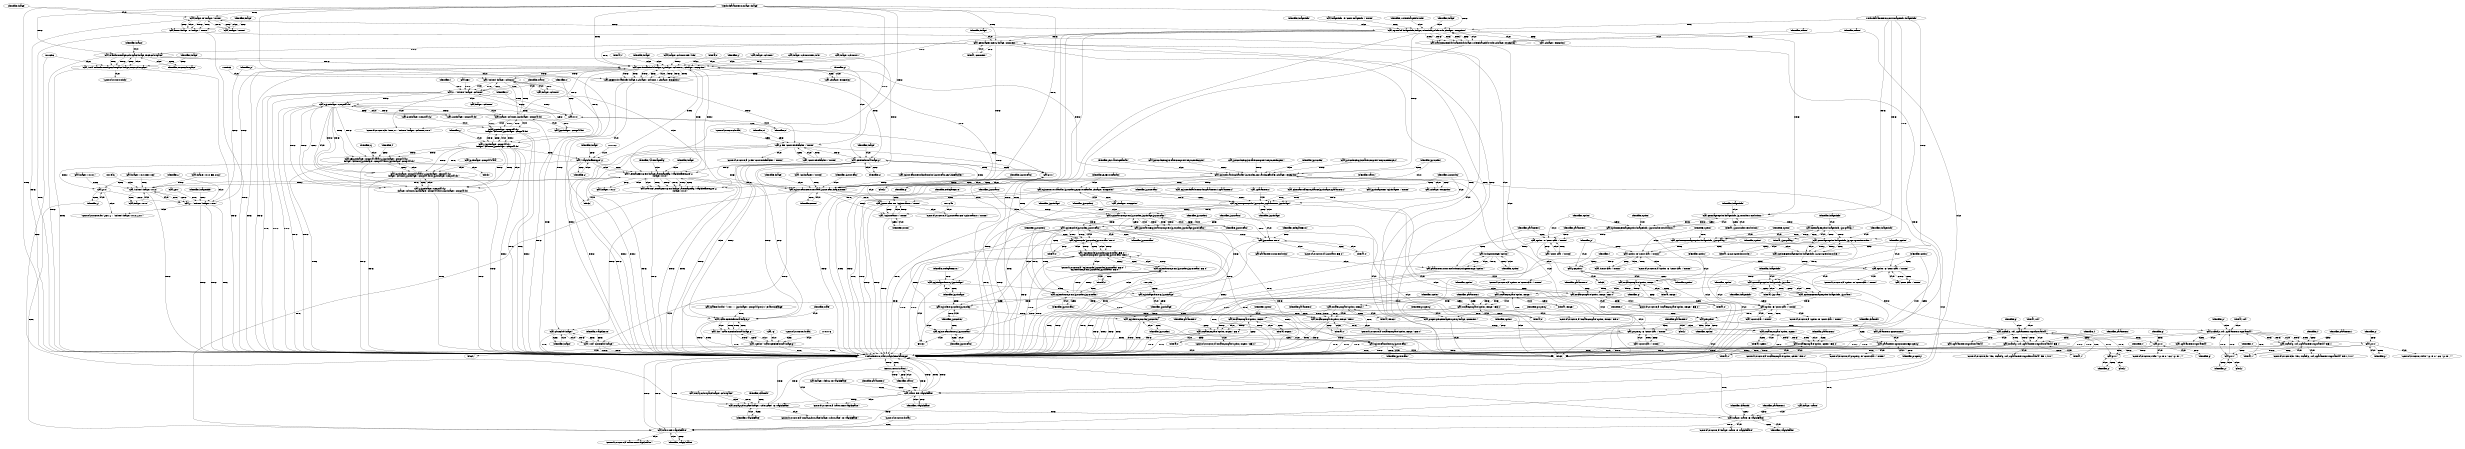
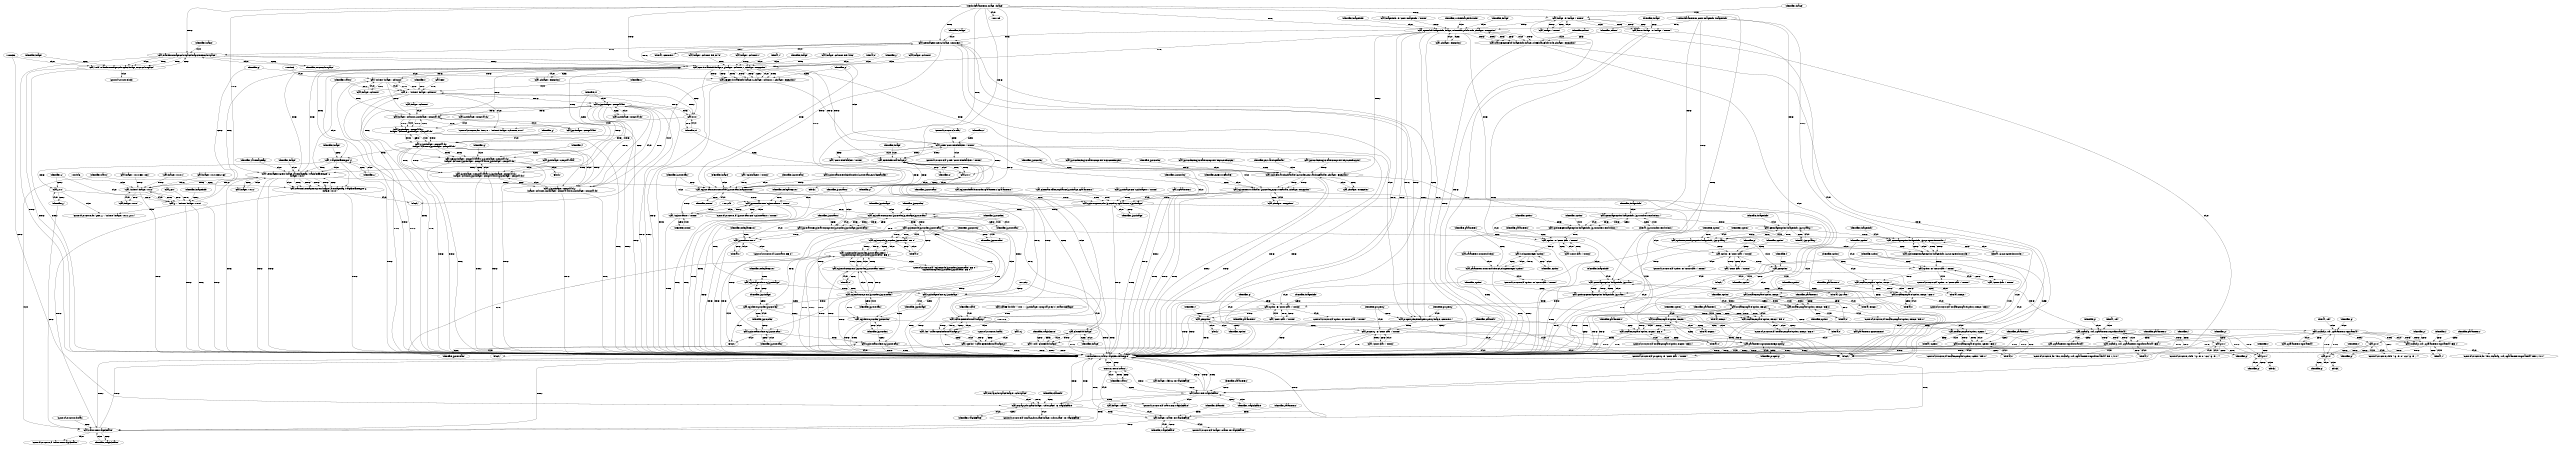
node "1000109": added
node "1001161": removed
edge "1001076" -> "(Call,*q=(int) (scale*GetPixelLuma(image,p)))": now "1001076" -> "(Call,(int) (scale*GetPixelLuma(image,p)))"
edge "(Return,return(status);)" -> "(MethodReturn,static MagickBooleanType)": label "DDG: " -> "AST: "
